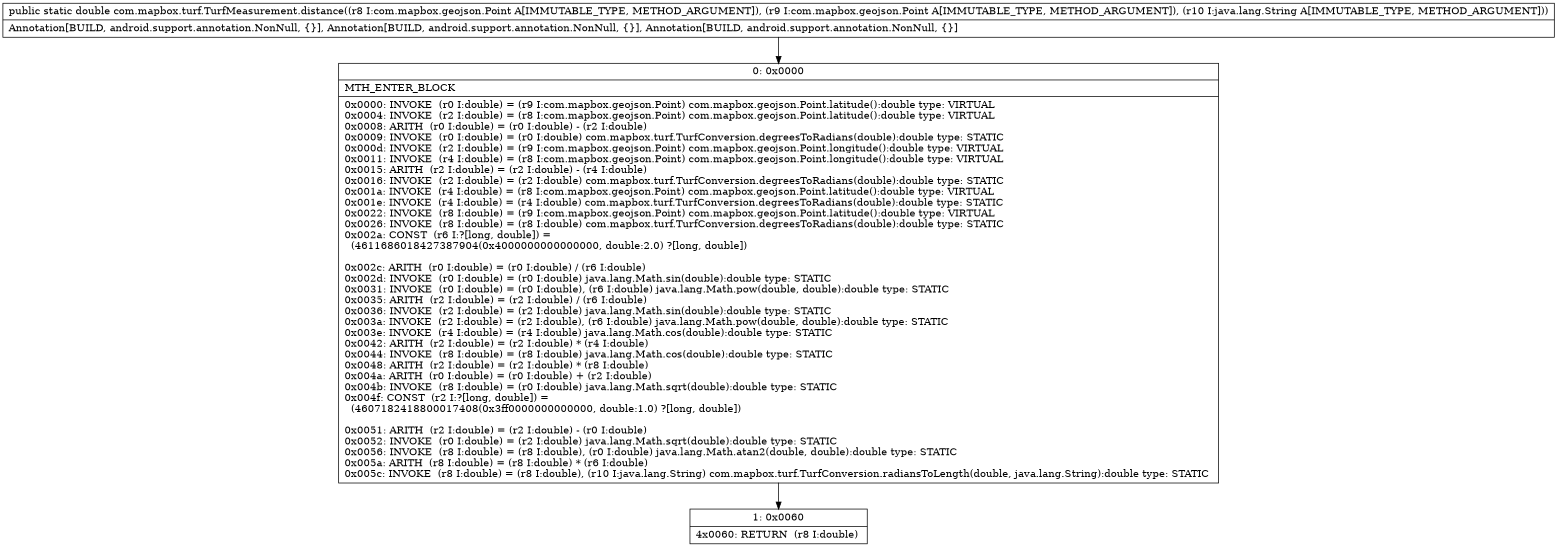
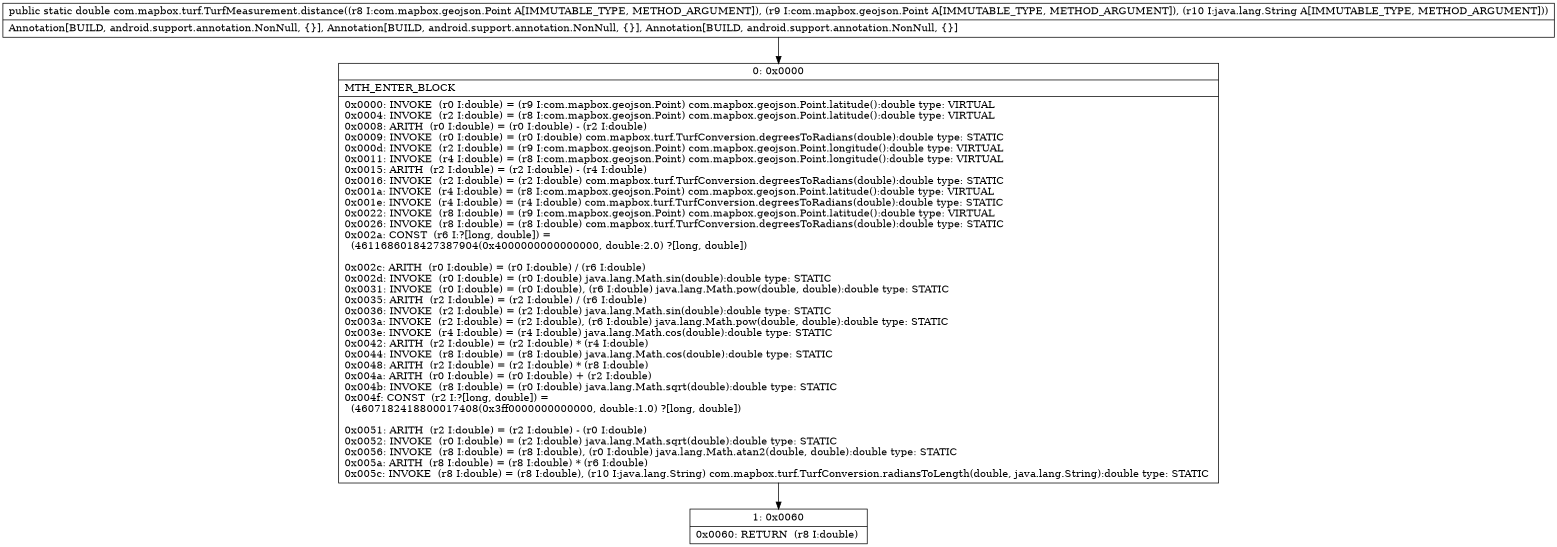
node "1: 0x0060": text "4x0060: RETURN  (r8 I:double)" -> "0x0060: RETURN  (r8 I:double)"
